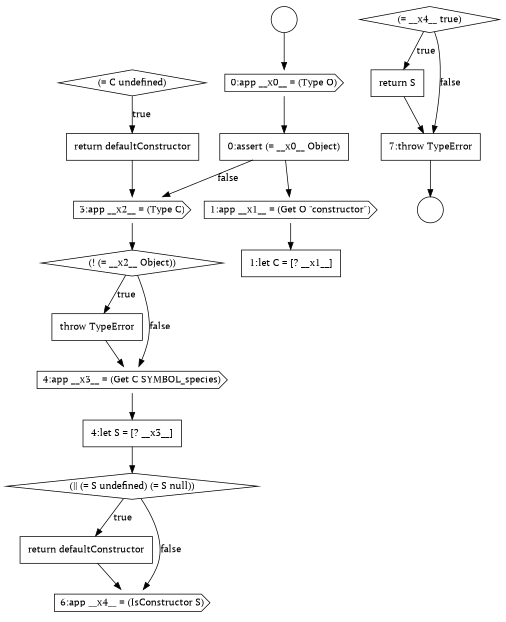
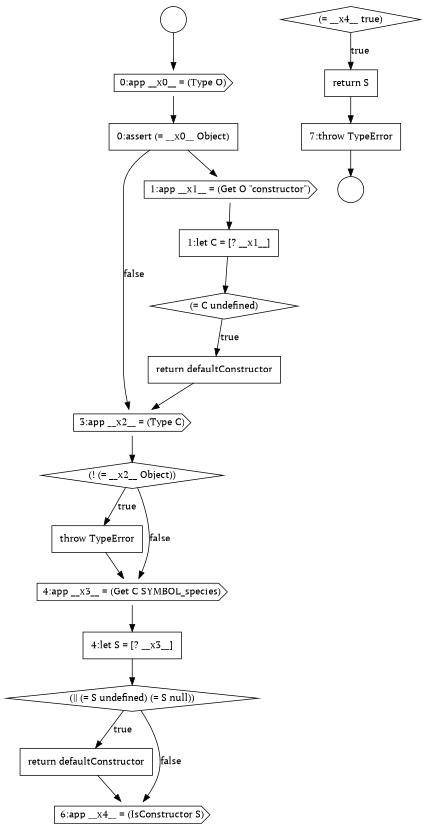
edge "(= __x4__ true)" -> "7:throw TypeError": removed, label "false"
edge "1:let C = [? __x1__]" -> "(= C undefined)": added
